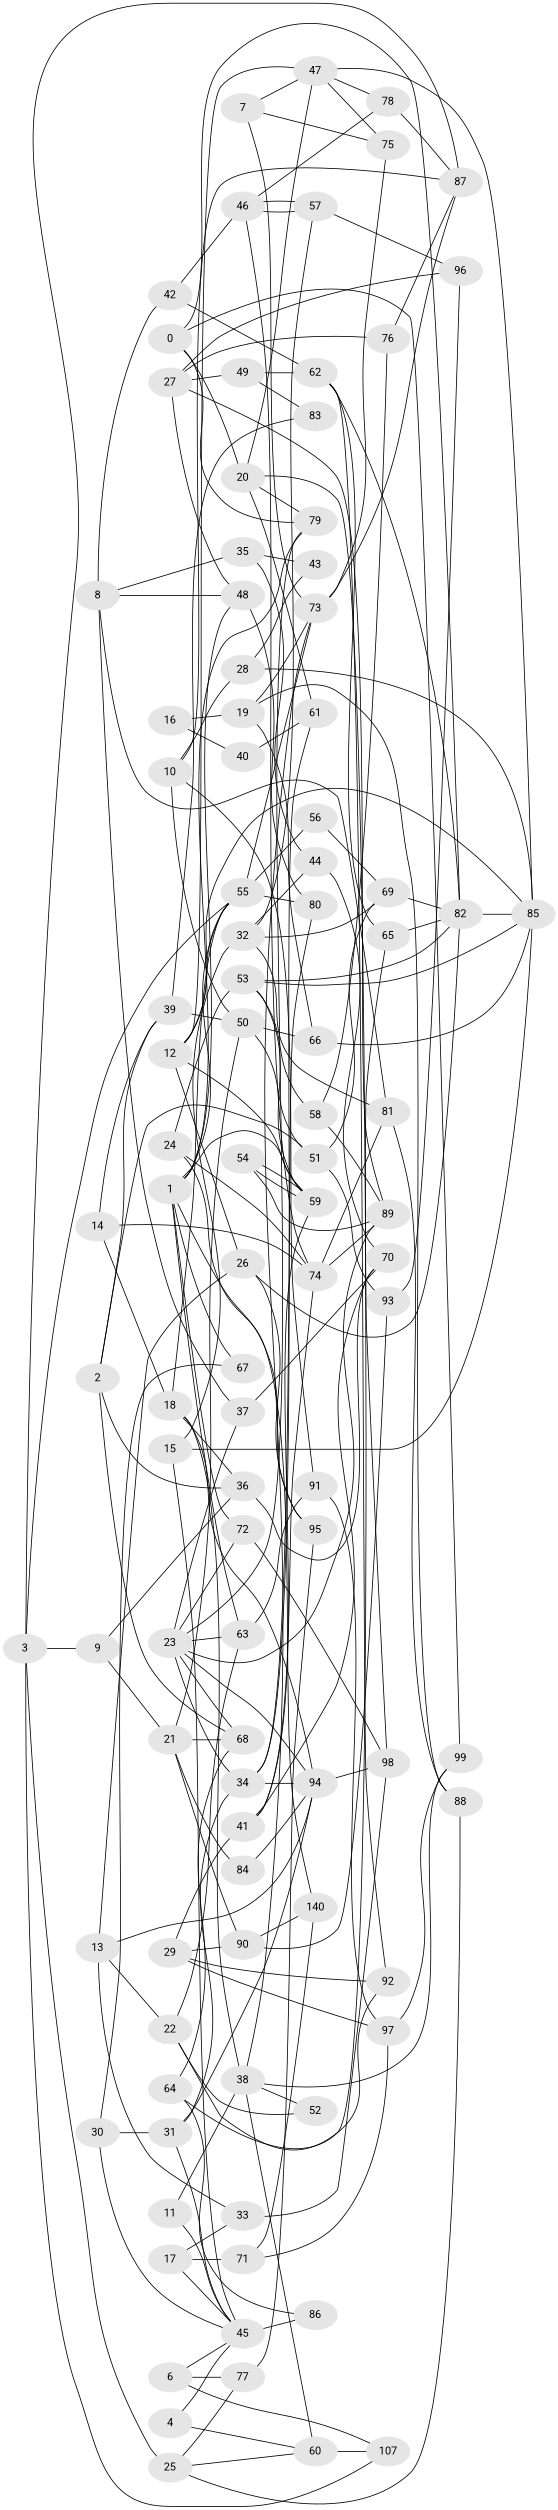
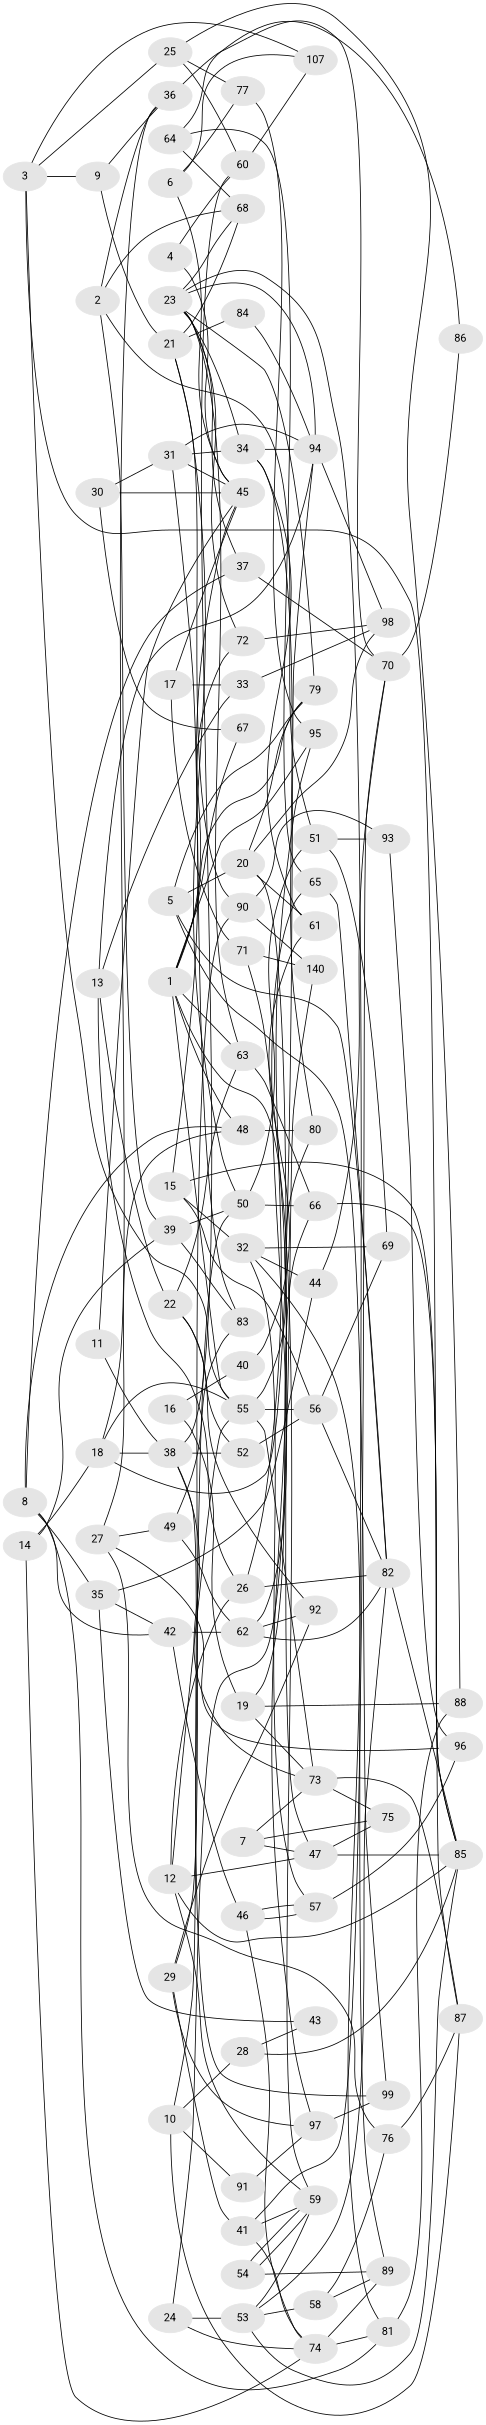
node "78": removed
node "0": label "0" -> "5"
edge "27" -- "89": removed
edge "31" -- "83": added
edge "69" -- "82": now "56" -- "82"
edge "15" -- "56": added
edge "56" -- "52": added
edge "91" -- "63": now "66" -- "63"
edge "35" -- "42": added
edge "86" -- "45": now "86" -- "70"
